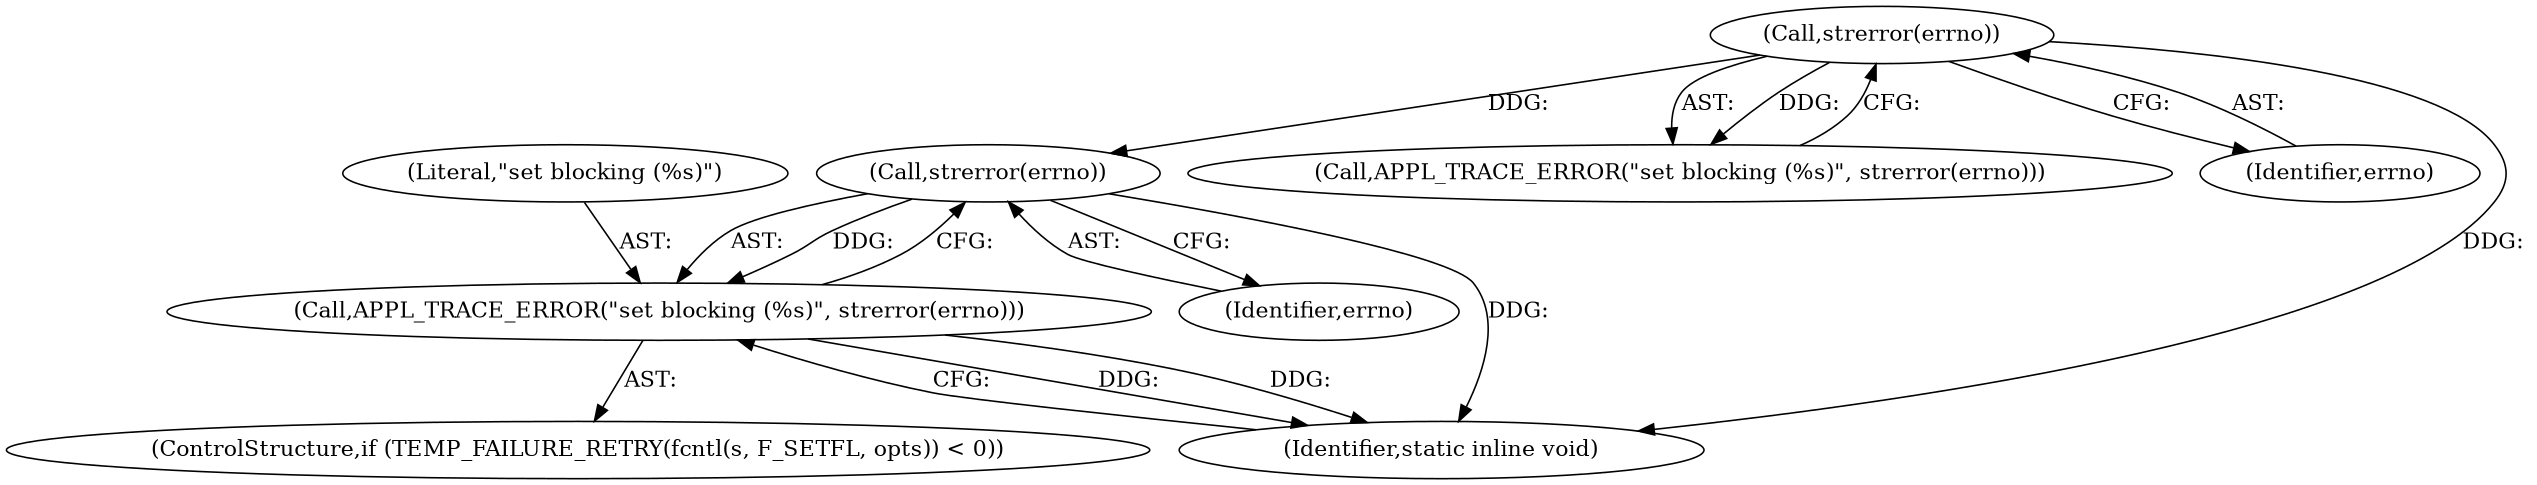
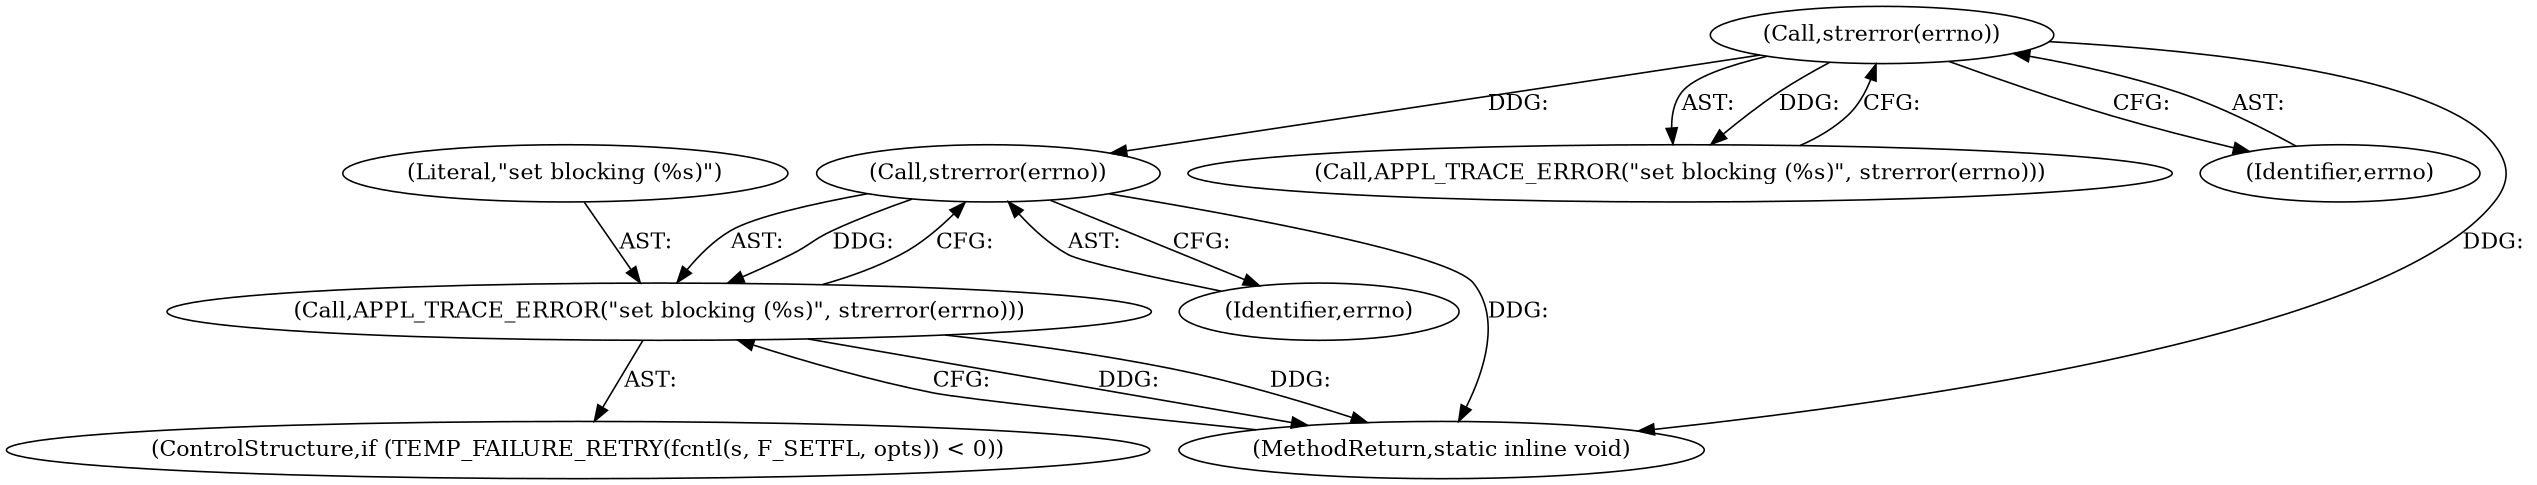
node "(Identifier,static inline void)": label "(Identifier,static inline void)" -> "(MethodReturn,static inline void)"
